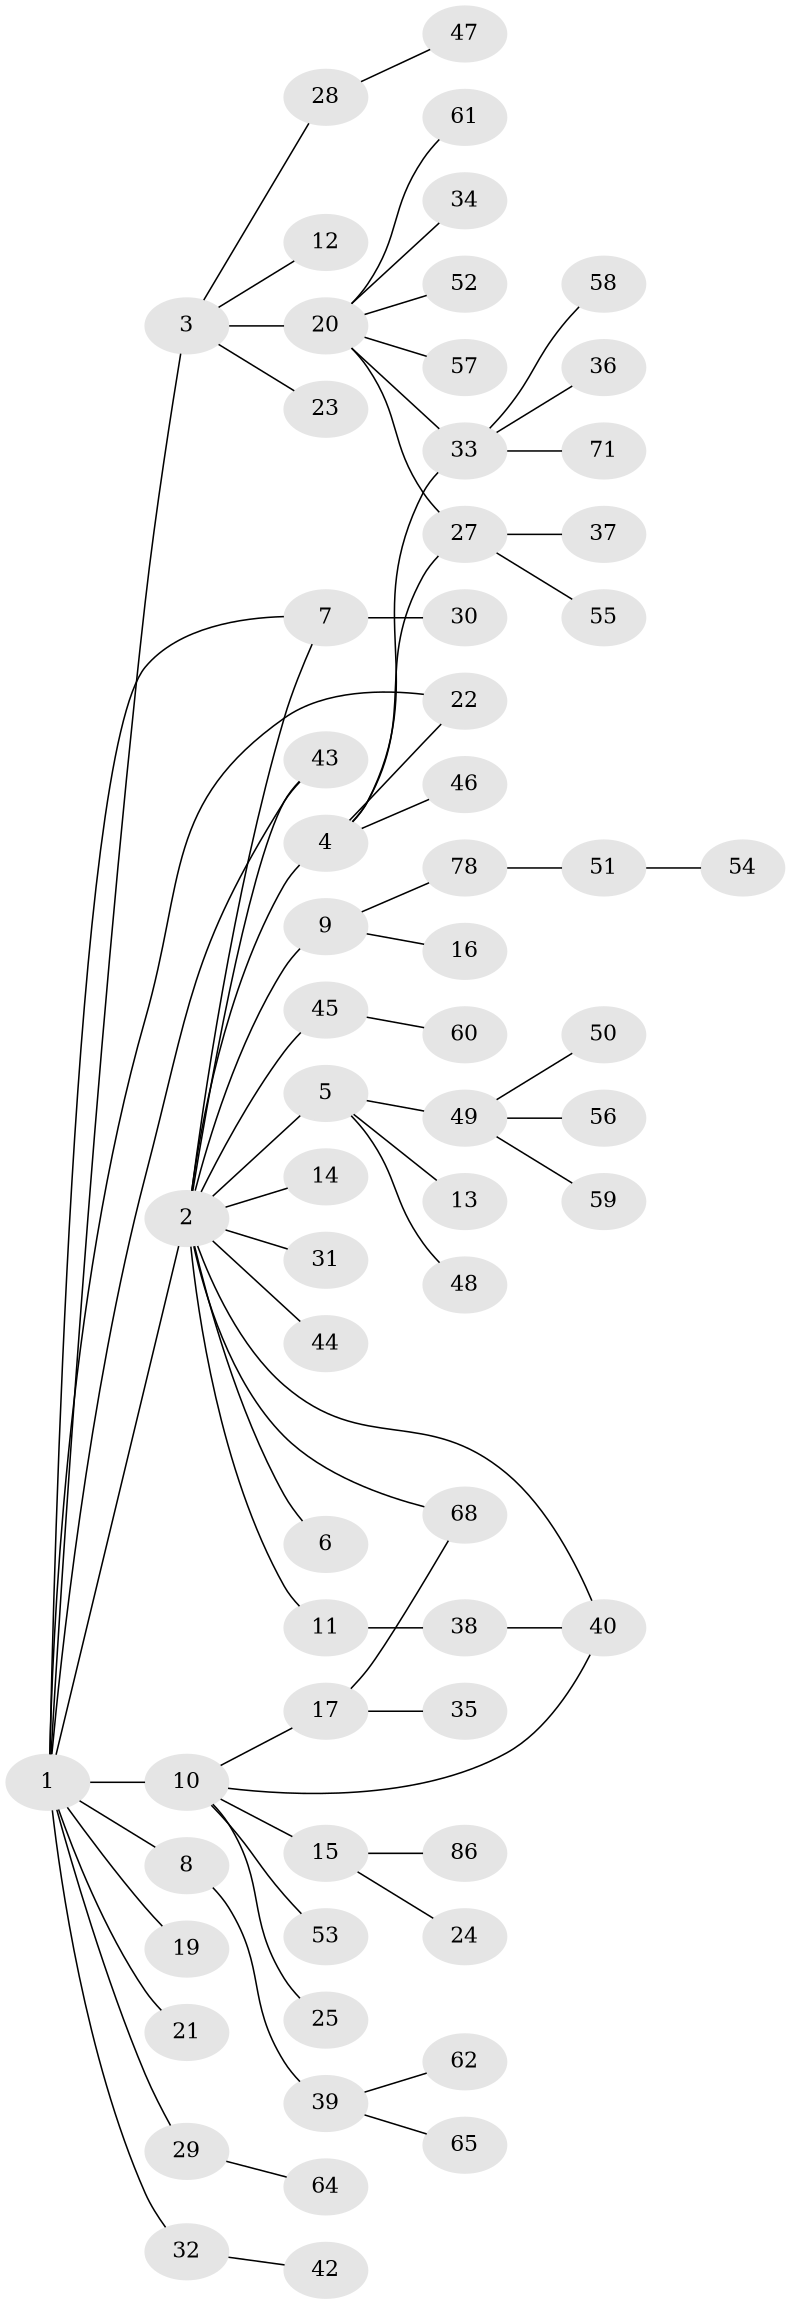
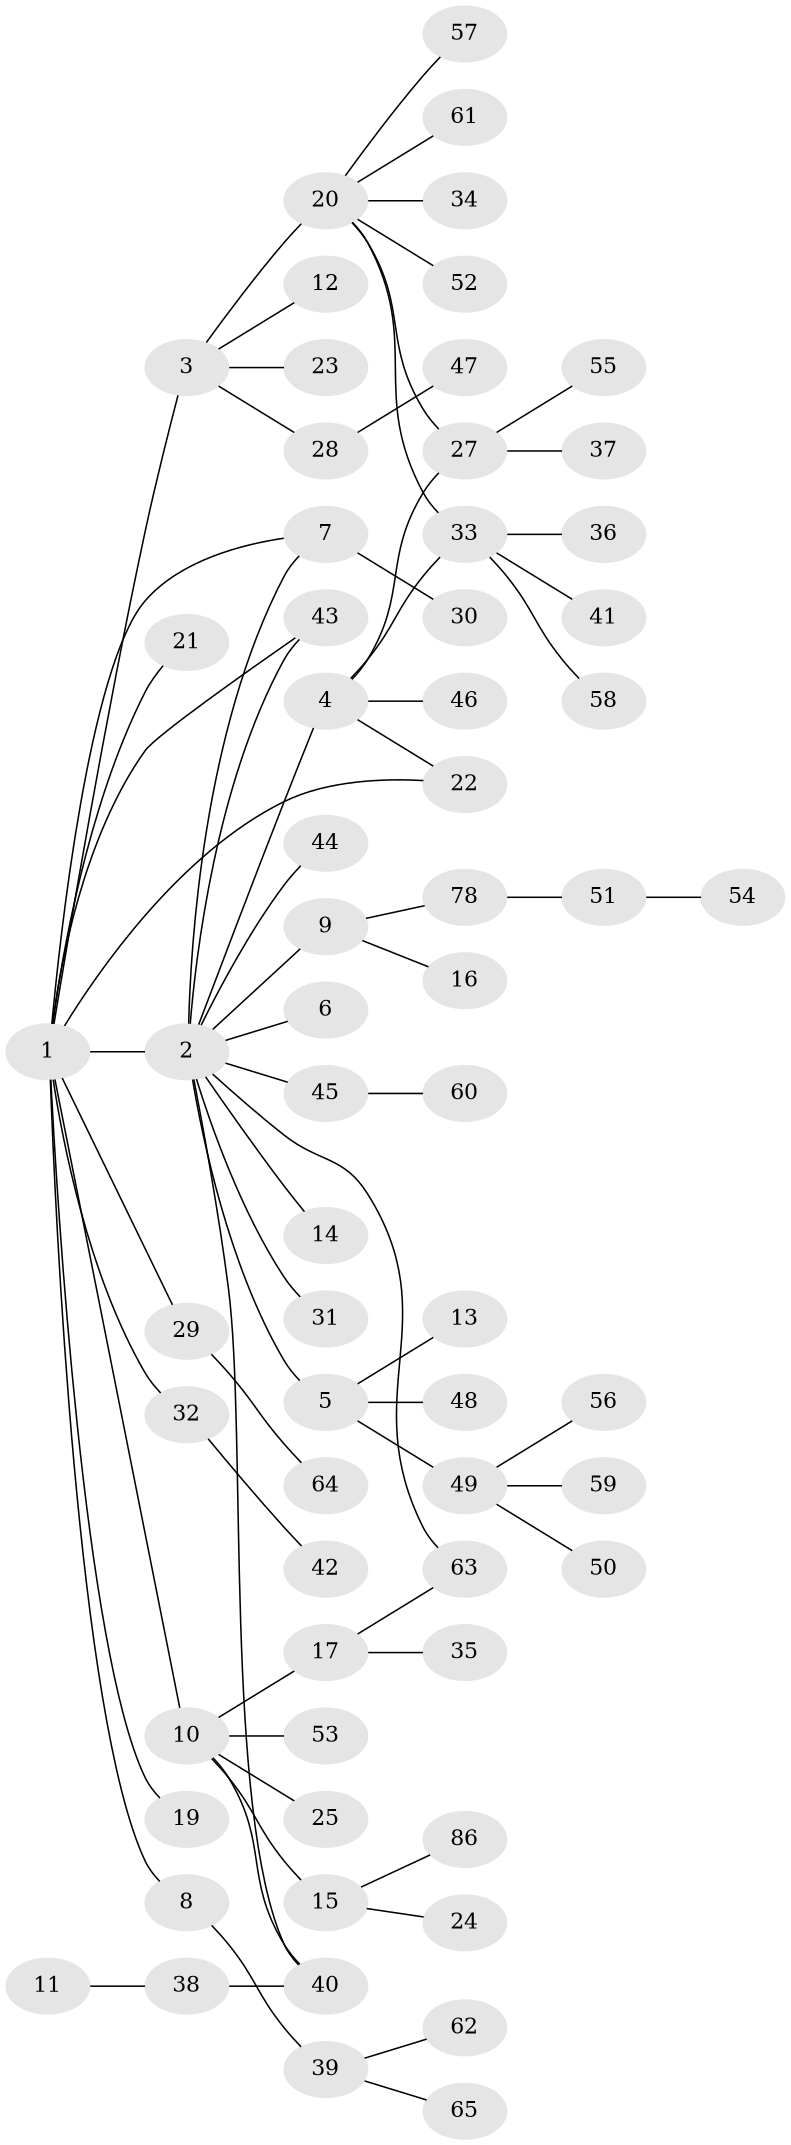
node "71": label "71" -> "41"
edge "2" -- "11": removed
node "68": label "68" -> "63"
